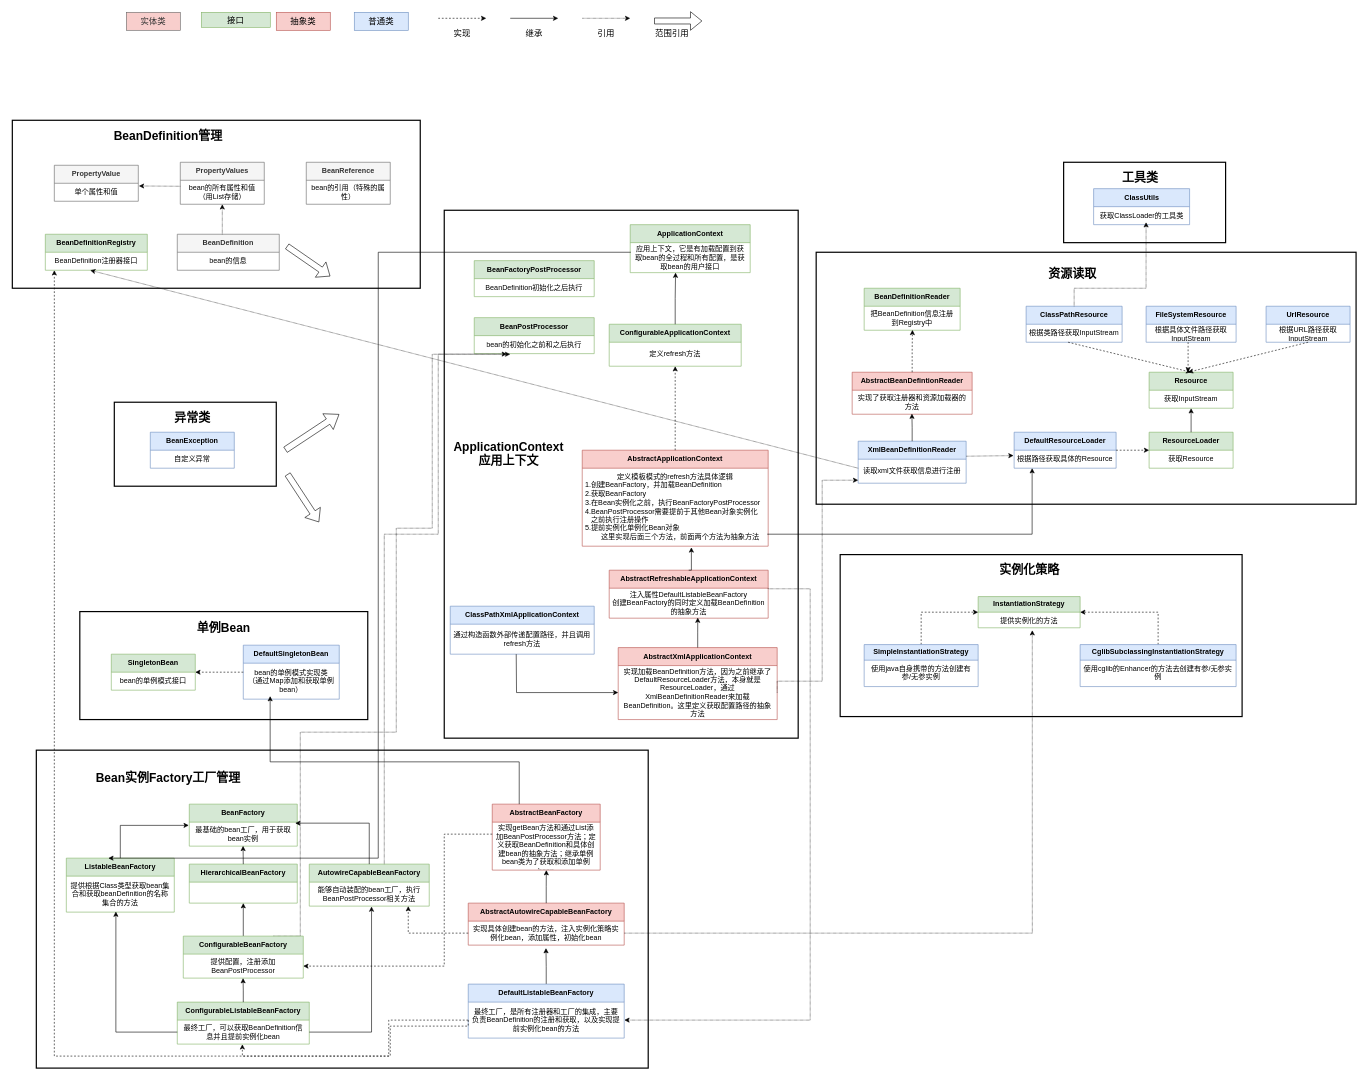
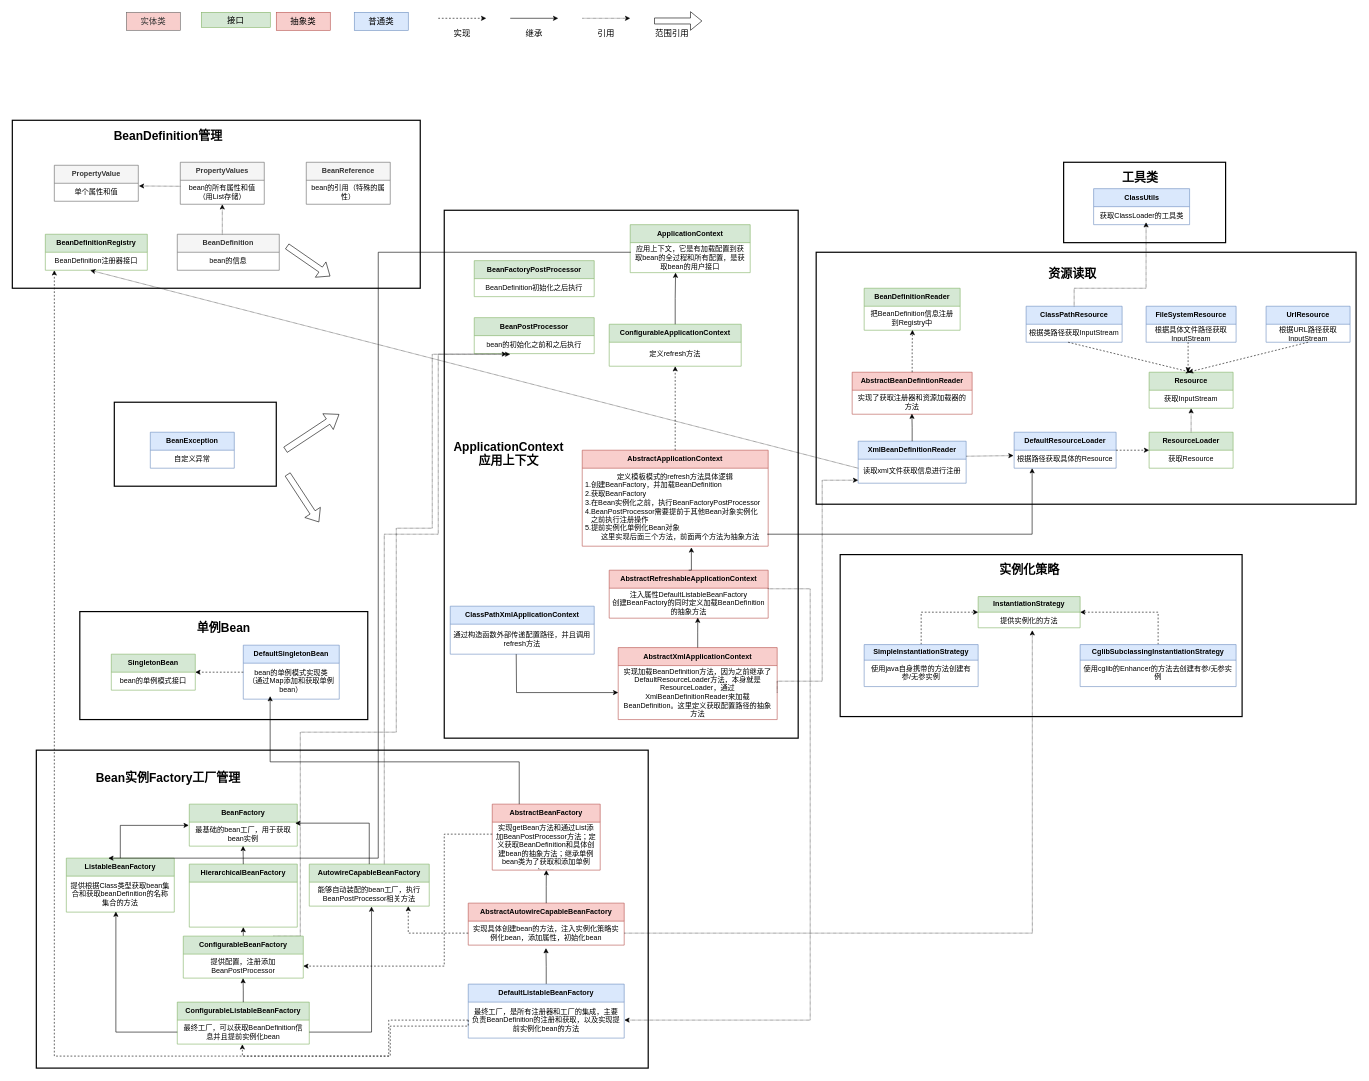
node "异常类": removed
edge "ResourceLoader" -> "获取InputStream": style solid -> dashed
node "HierarchicalBeanFactory": size 108x39 -> 108x63
